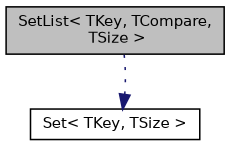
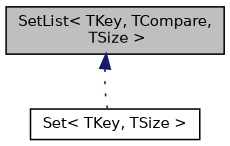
edge "SetList< TKey, TCompare, TSize >" -> "Set< TKey, TSize >": reversed
